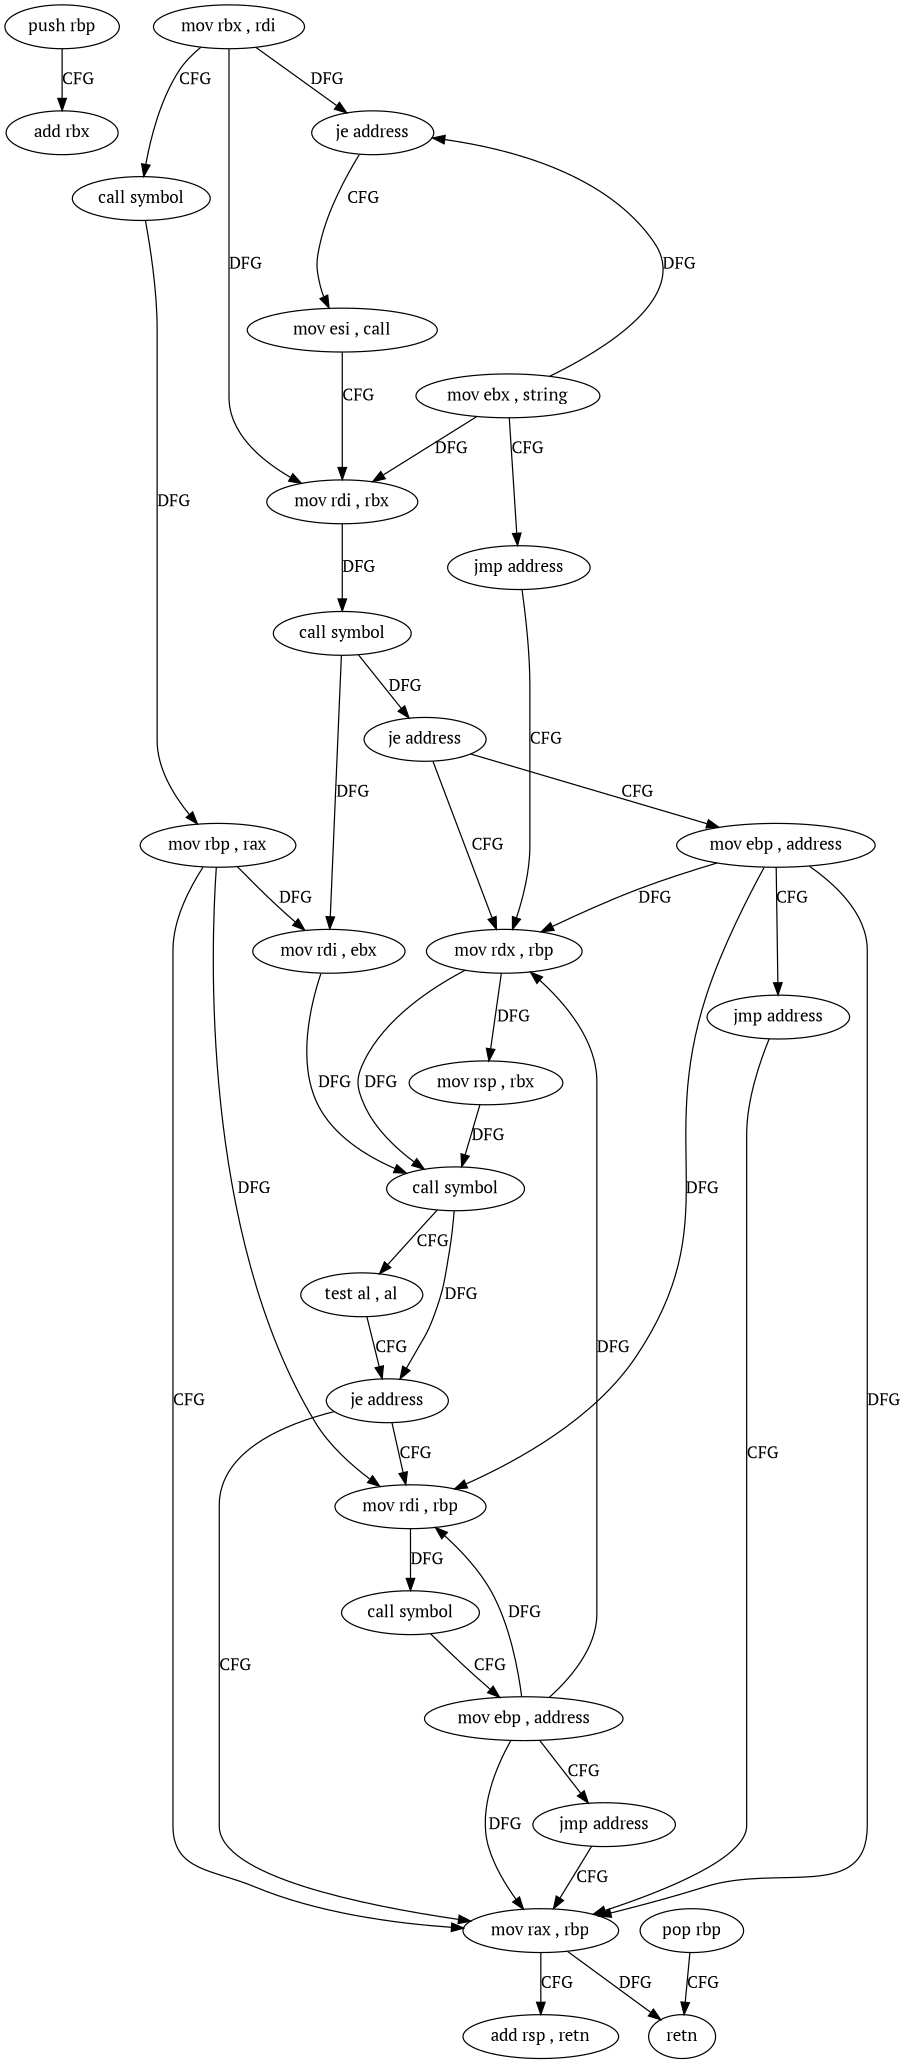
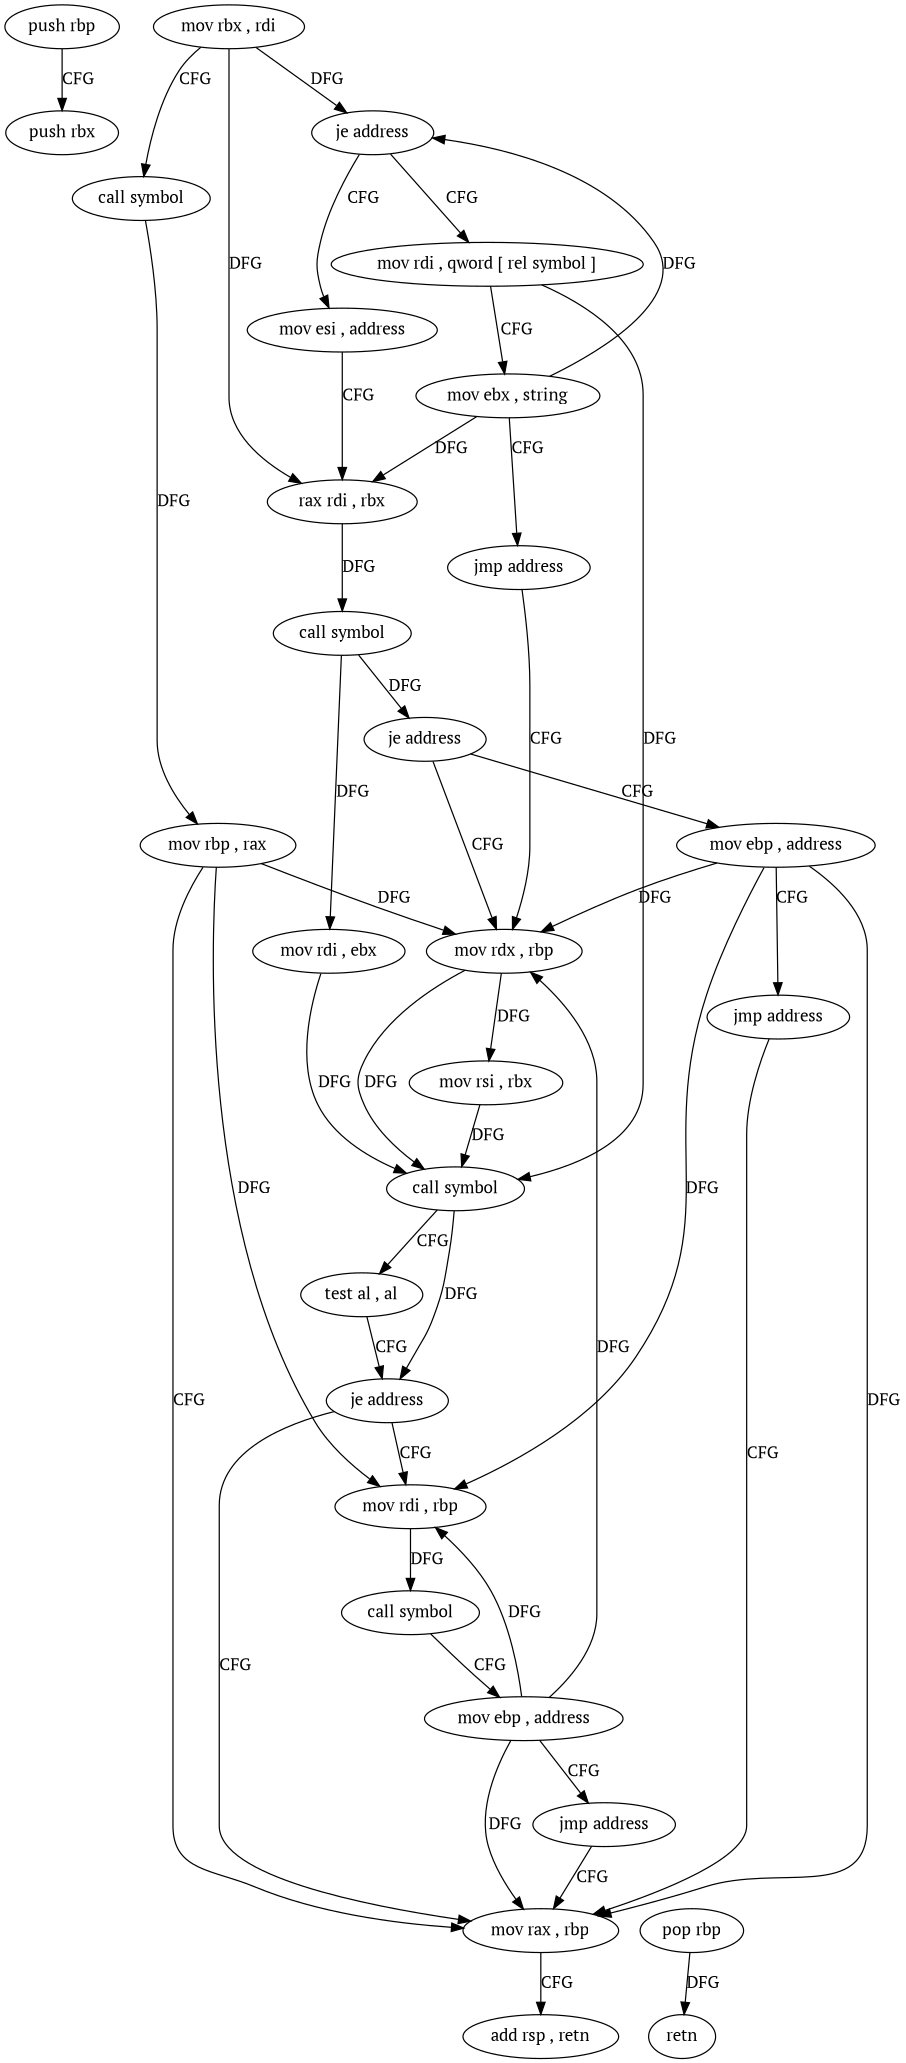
node "add rbx": label "add rbx" -> "push rbx"
node "mov rdi , qword [ rel symbol ]": added
node "mov esi , call": label "mov esi , call" -> "mov esi , address"
node "mov rdi , rbx": label "mov rdi , rbx" -> "rax rdi , rbx"
edge "mov rbp , rax" -> "mov rdi , ebx": now "mov rbp , rax" -> "mov rdx , rbp"
node "mov rsp , rbx": label "mov rsp , rbx" -> "mov rsi , rbx"
edge "mov rax , rbp" -> "retn": removed, label "DFG"
edge "pop rbp" -> "retn": label "CFG" -> "DFG"
